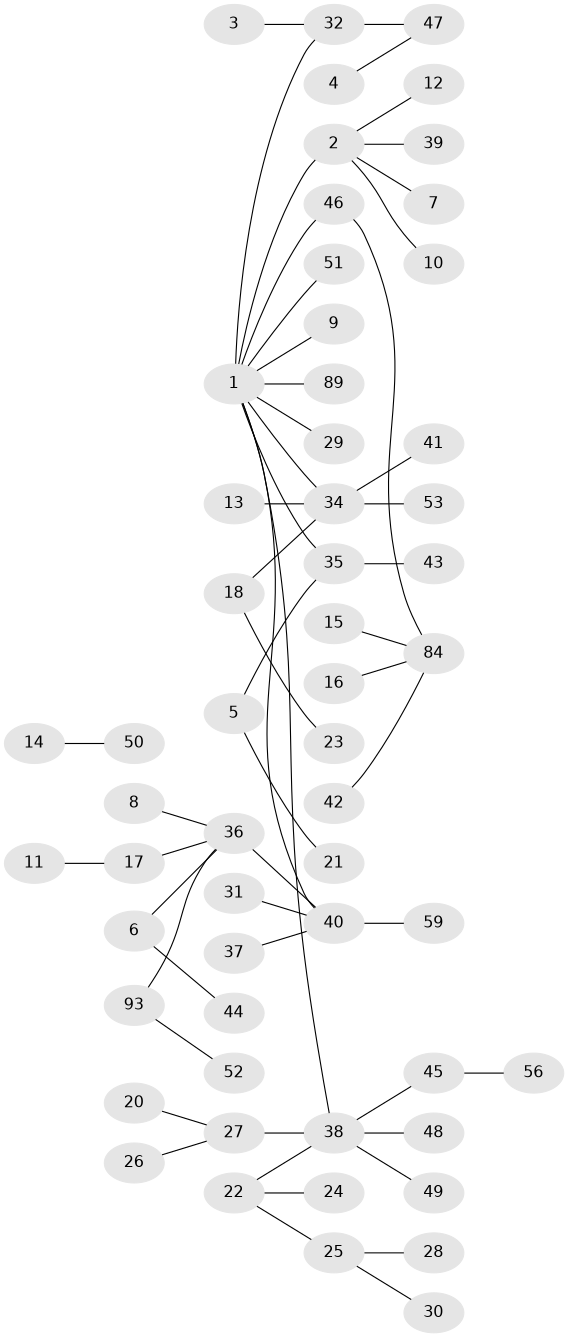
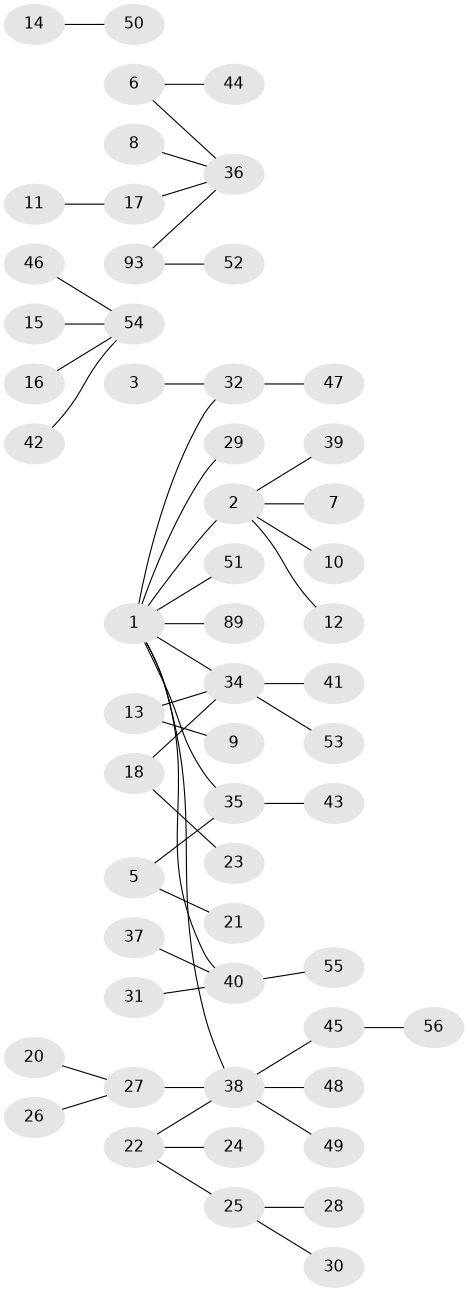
node "4": removed
edge "46" -- "1": removed
edge "9" -- "1": now "9" -- "13"
node "84": label "84" -> "54"
edge "36" -- "40": removed
node "59": label "59" -> "55"
